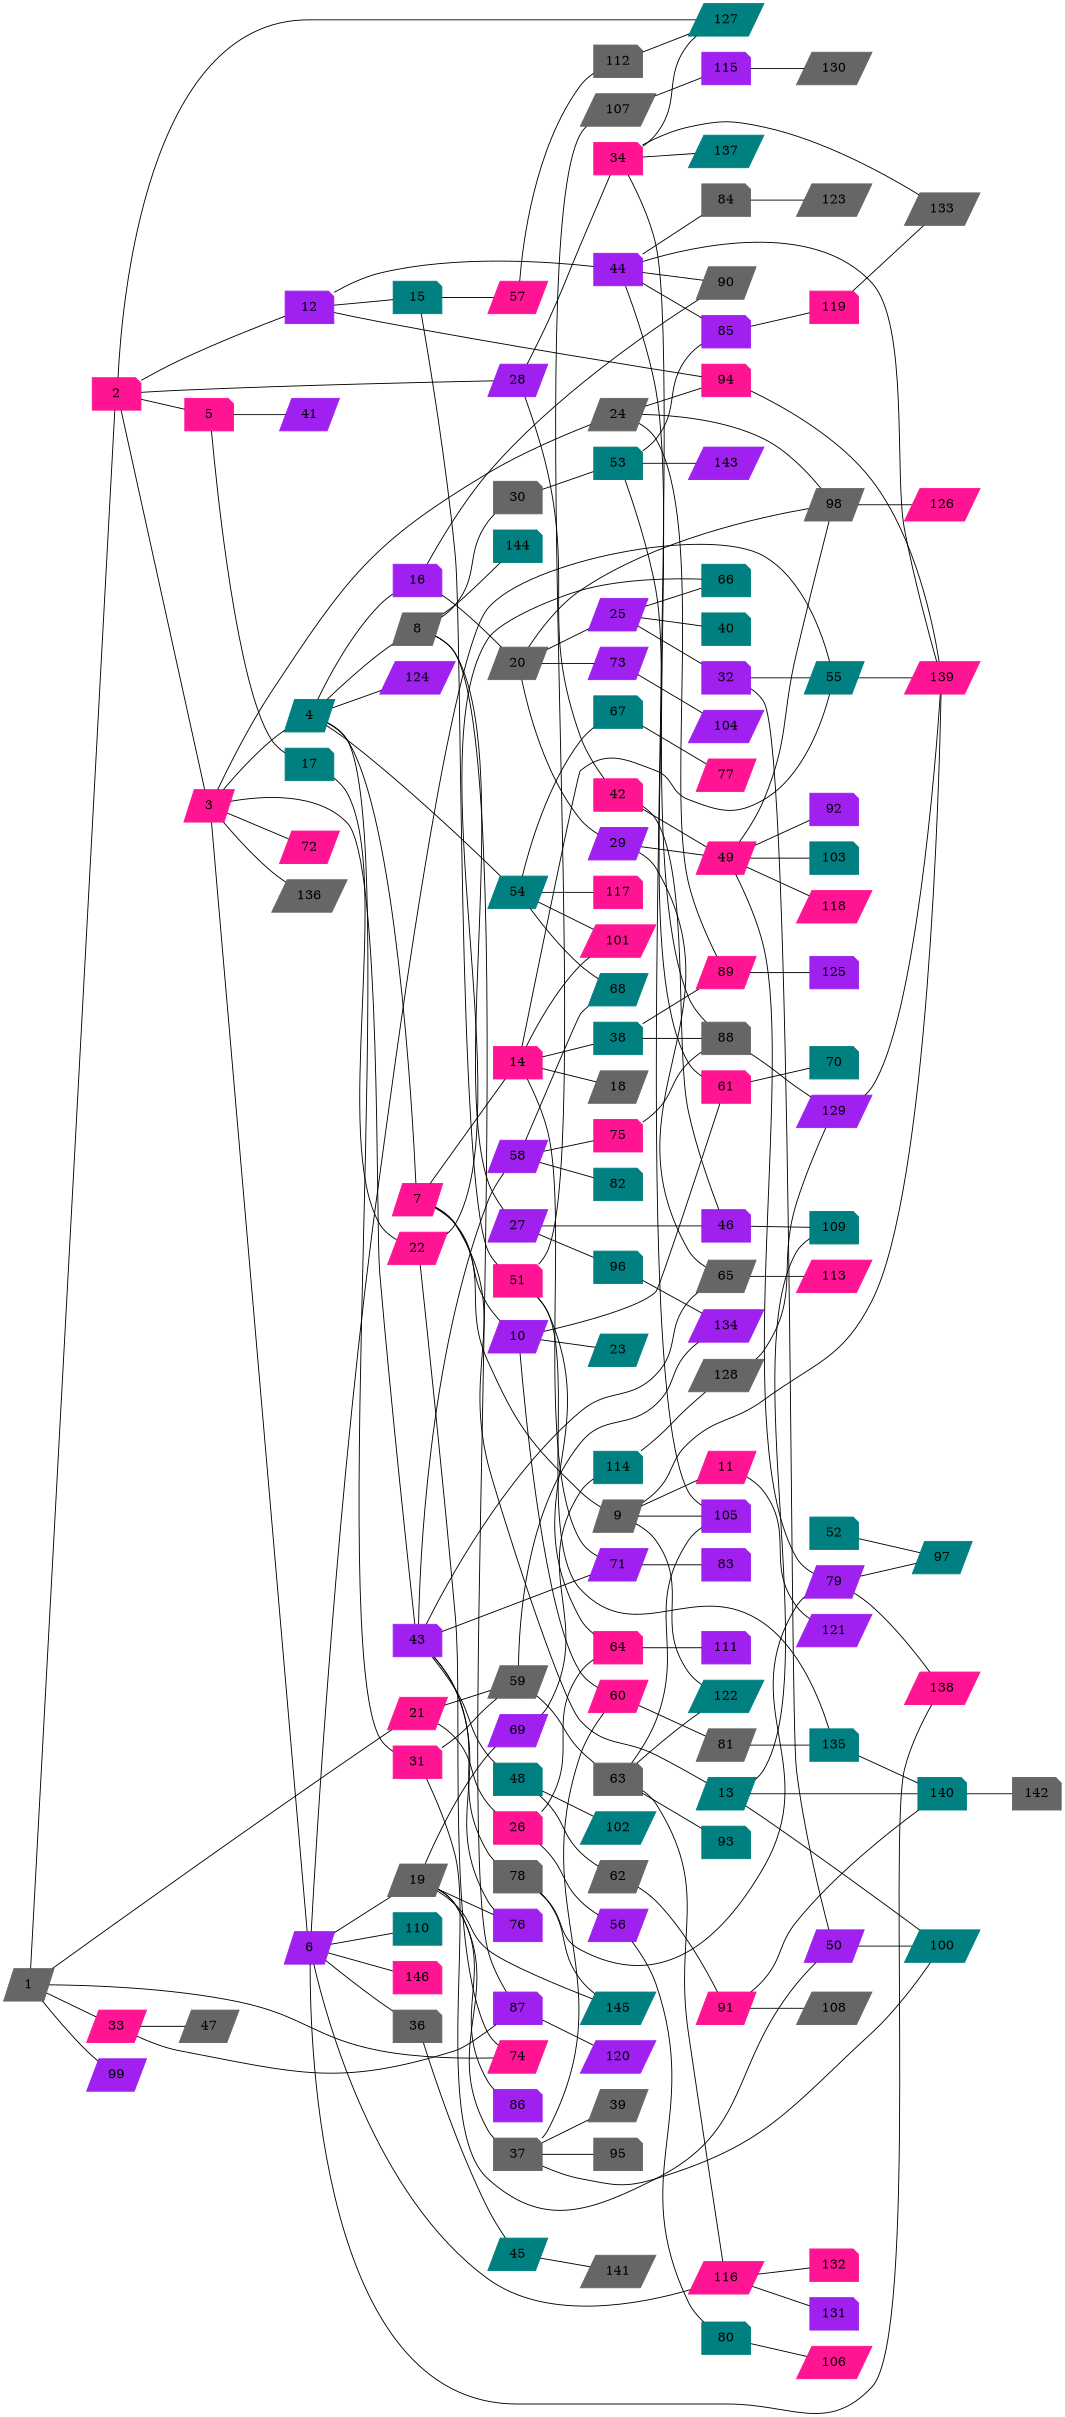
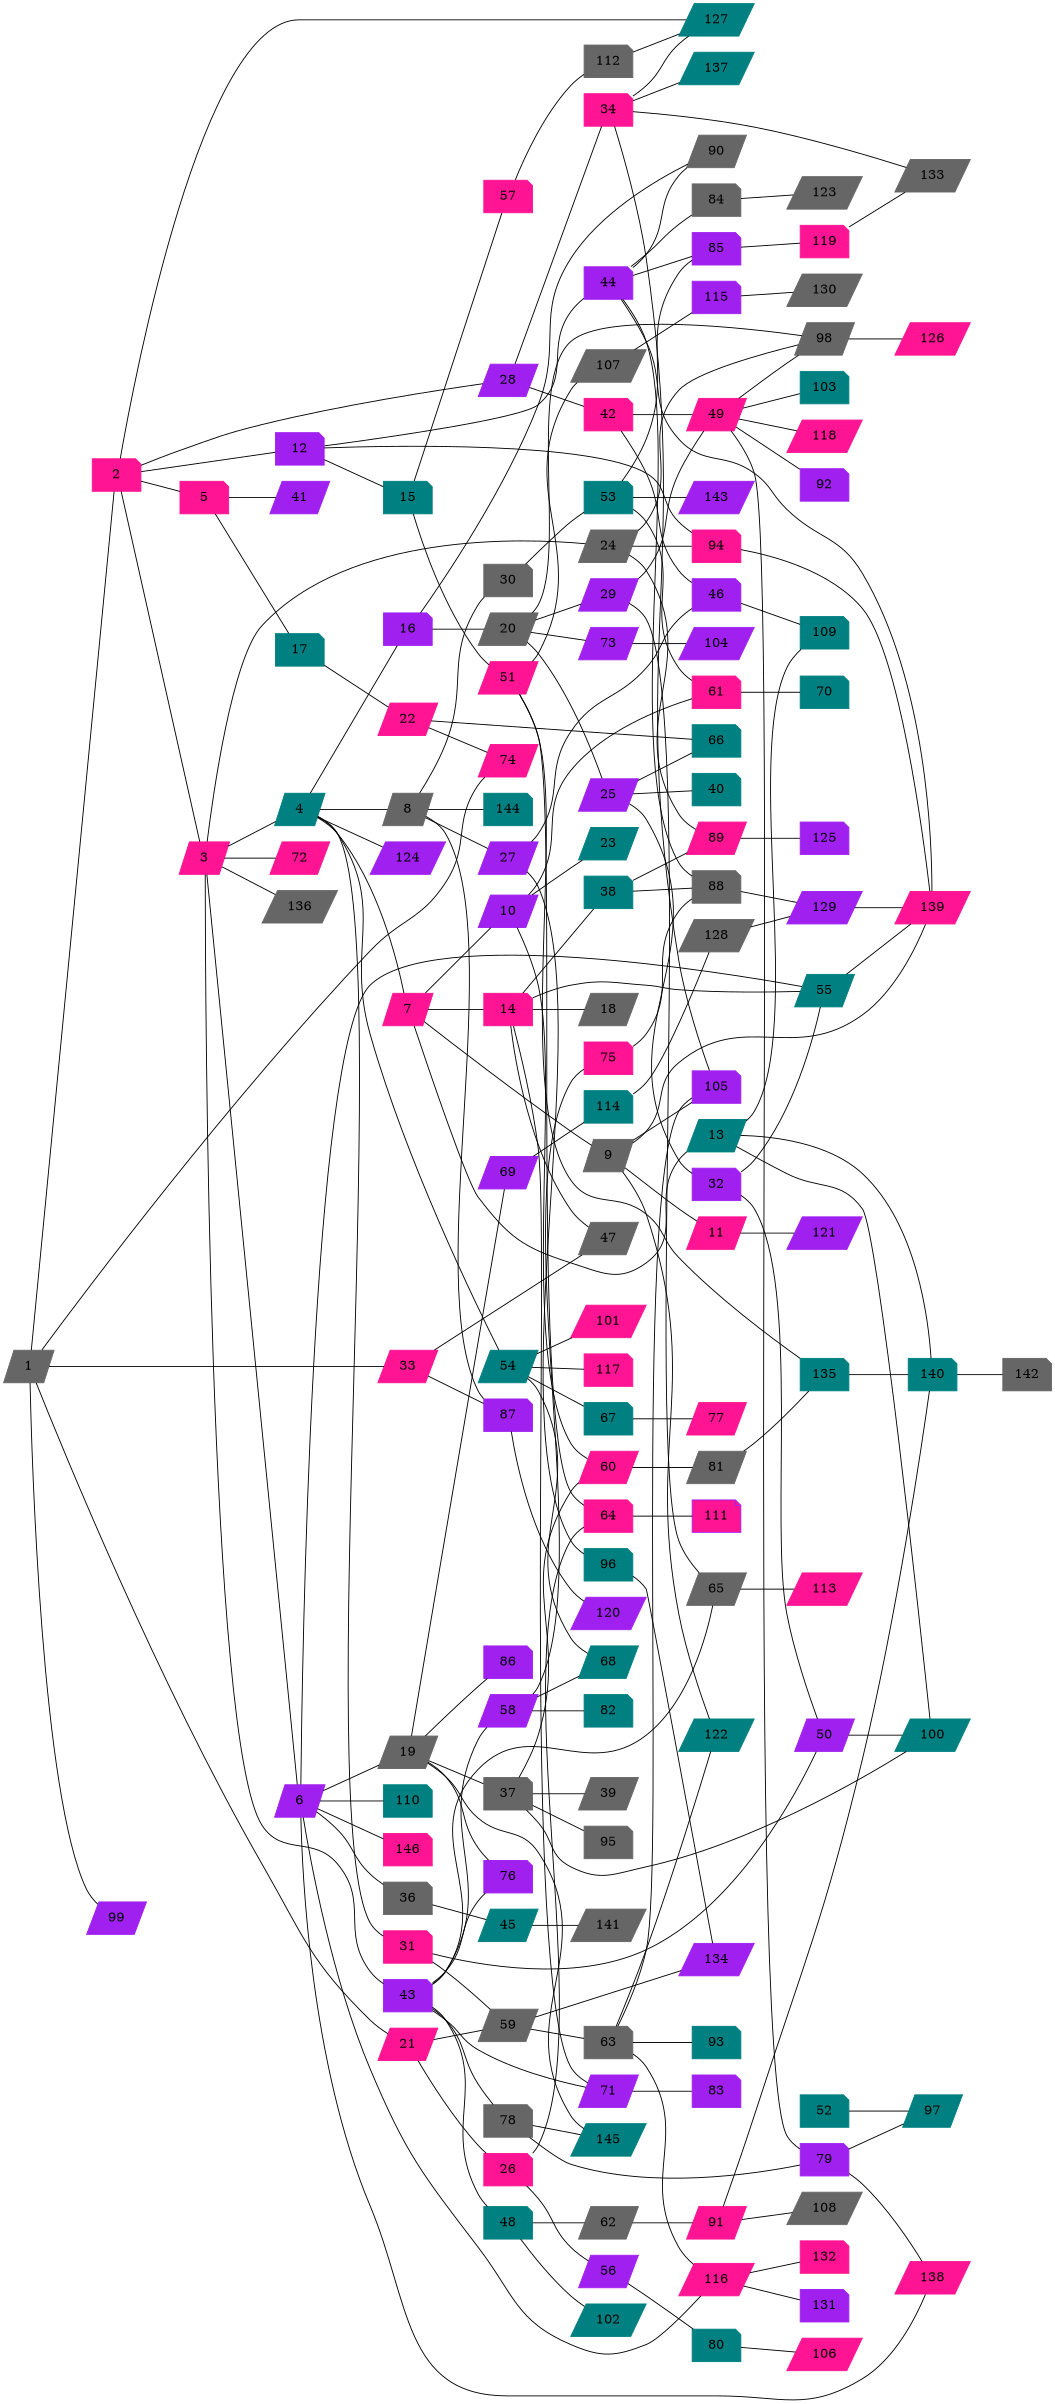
node "57": shape parallelogram -> note
edge "101" -- "14": now "47" -- "14"
node "51": shape note -> parallelogram
node "79": shape parallelogram -> note
node "111": fillcolor purple -> deeppink
